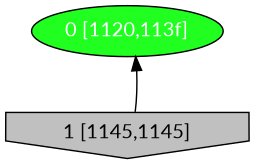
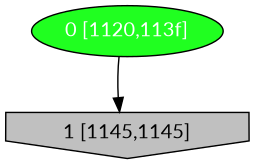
edge "1 [1145,1145]" -> "0 [1120,113f]": reversed
